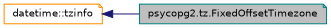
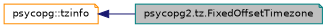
node "datetime::tzinfo": label "datetime::tzinfo" -> "psycopg::tzinfo"
